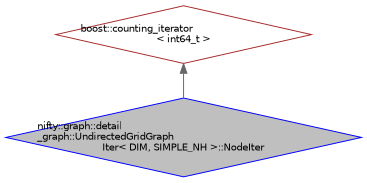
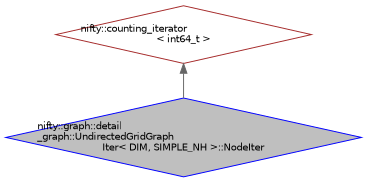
node "boost::counting_iterator < int64_t >": label "boost::counting_iterator < int64_t >" -> "nifty::counting_iterator < int64_t >"
